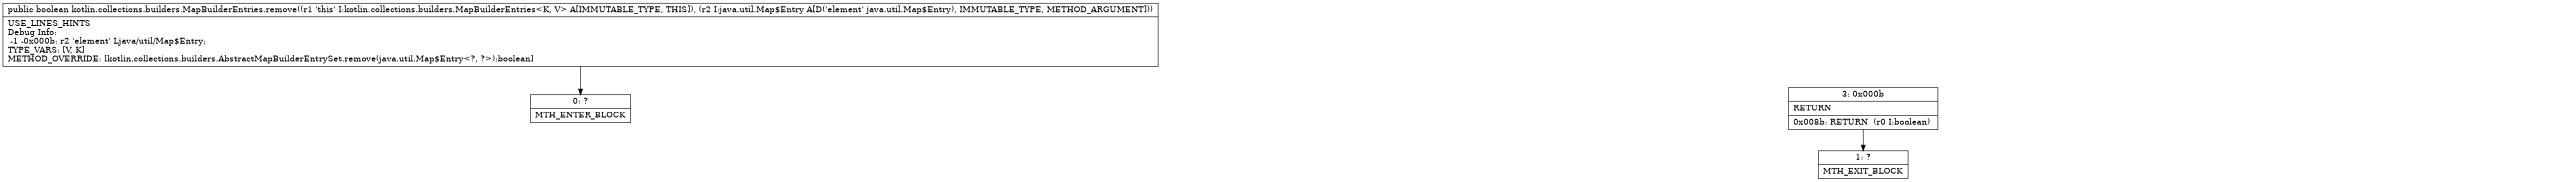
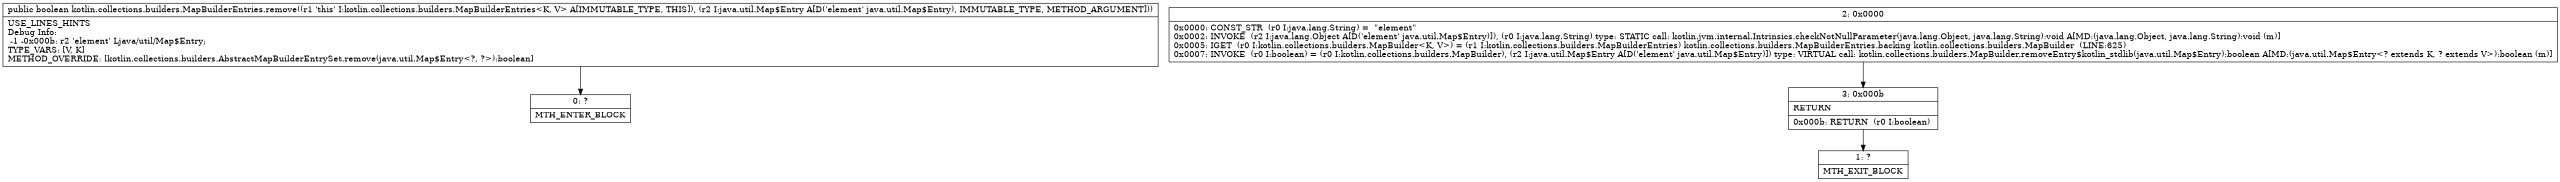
node "2: 0x0000": added
node "3: 0x000b": text "0x008b: RETURN  (r0 I:boolean)" -> "0x000b: RETURN  (r0 I:boolean)"
